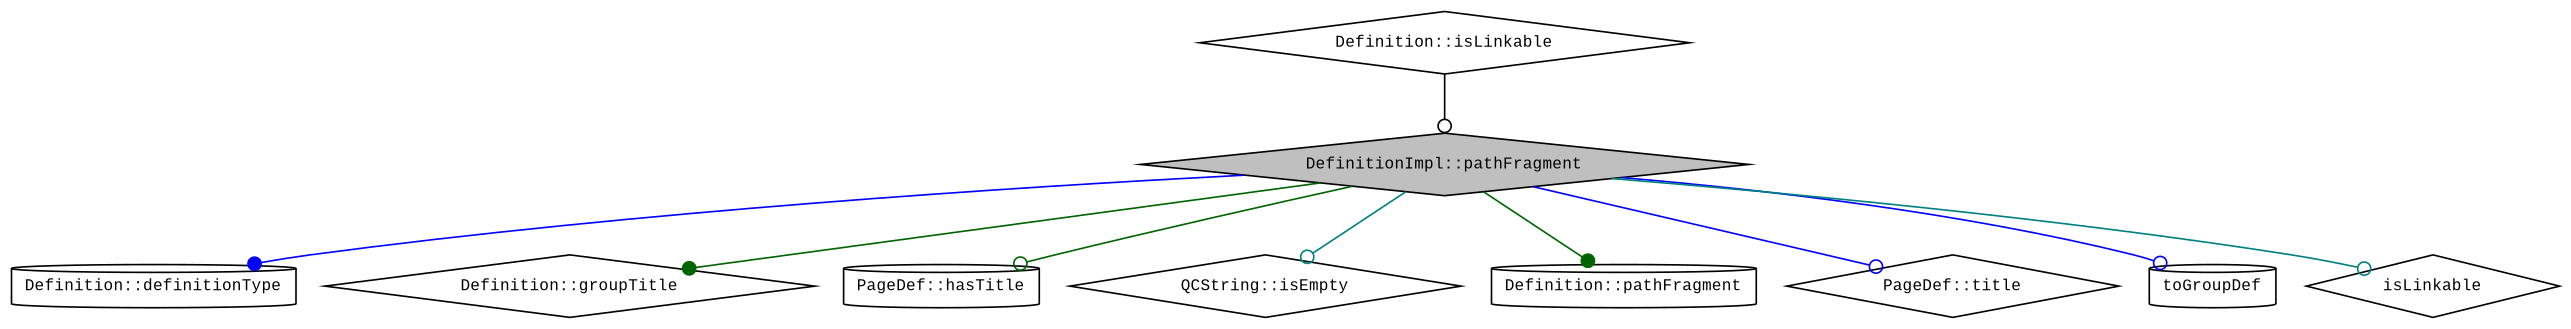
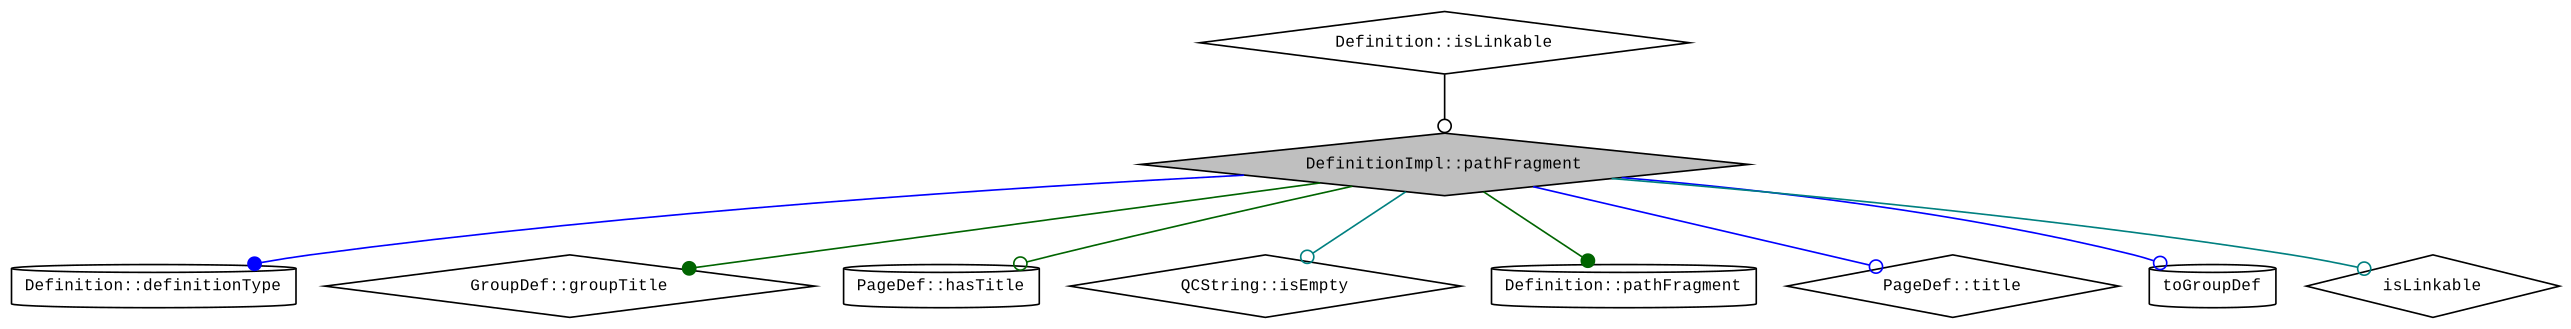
node "Definition::groupTitle": label "Definition::groupTitle" -> "GroupDef::groupTitle"
